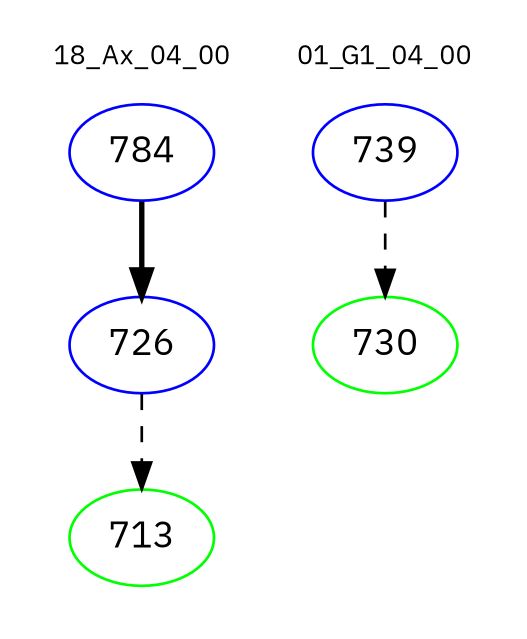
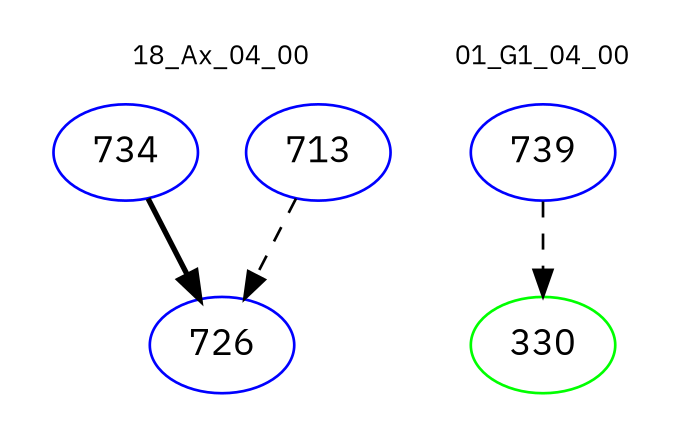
node "784": label "784" -> "734"
node "730": label "730" -> "330"
edge "726" -> "713": reversed
node "713": color green -> blue
